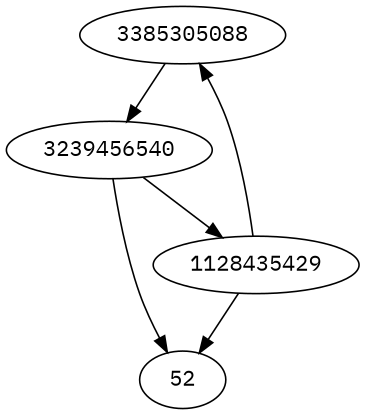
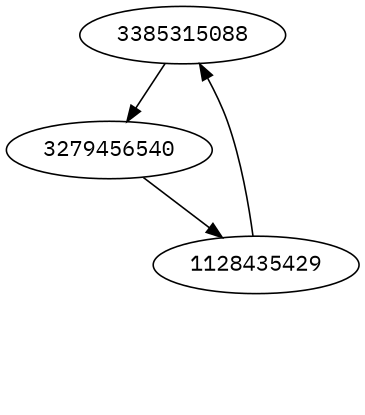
node "3385305088": label "3385305088" -> "3385315088"
node "3239456540": label "3239456540" -> "3279456540"
node "52": removed
